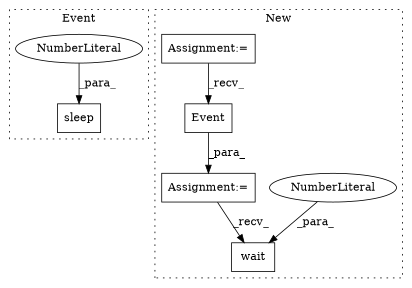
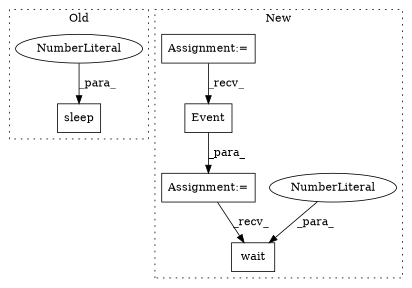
cluster "Event": label "Event" -> "Old"
